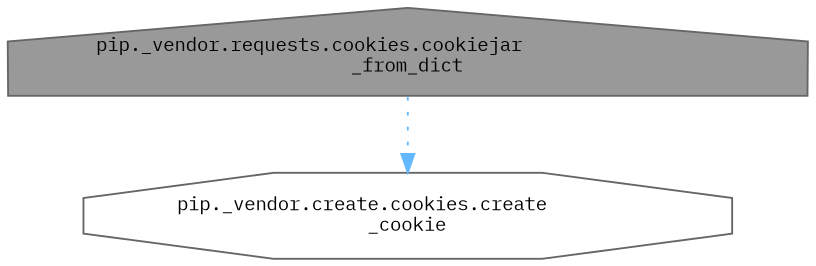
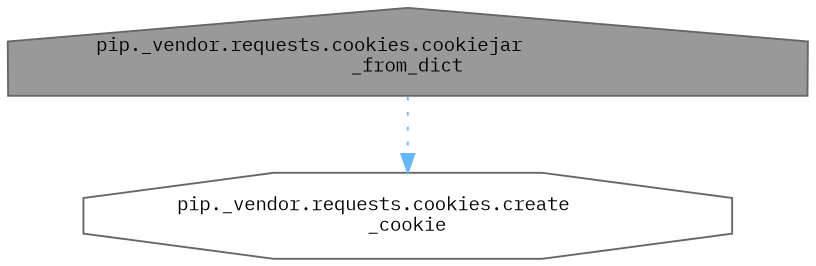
node "pip._vendor.create.cookies.create _cookie": label "pip._vendor.create.cookies.create _cookie" -> "pip._vendor.requests.cookies.create _cookie"
